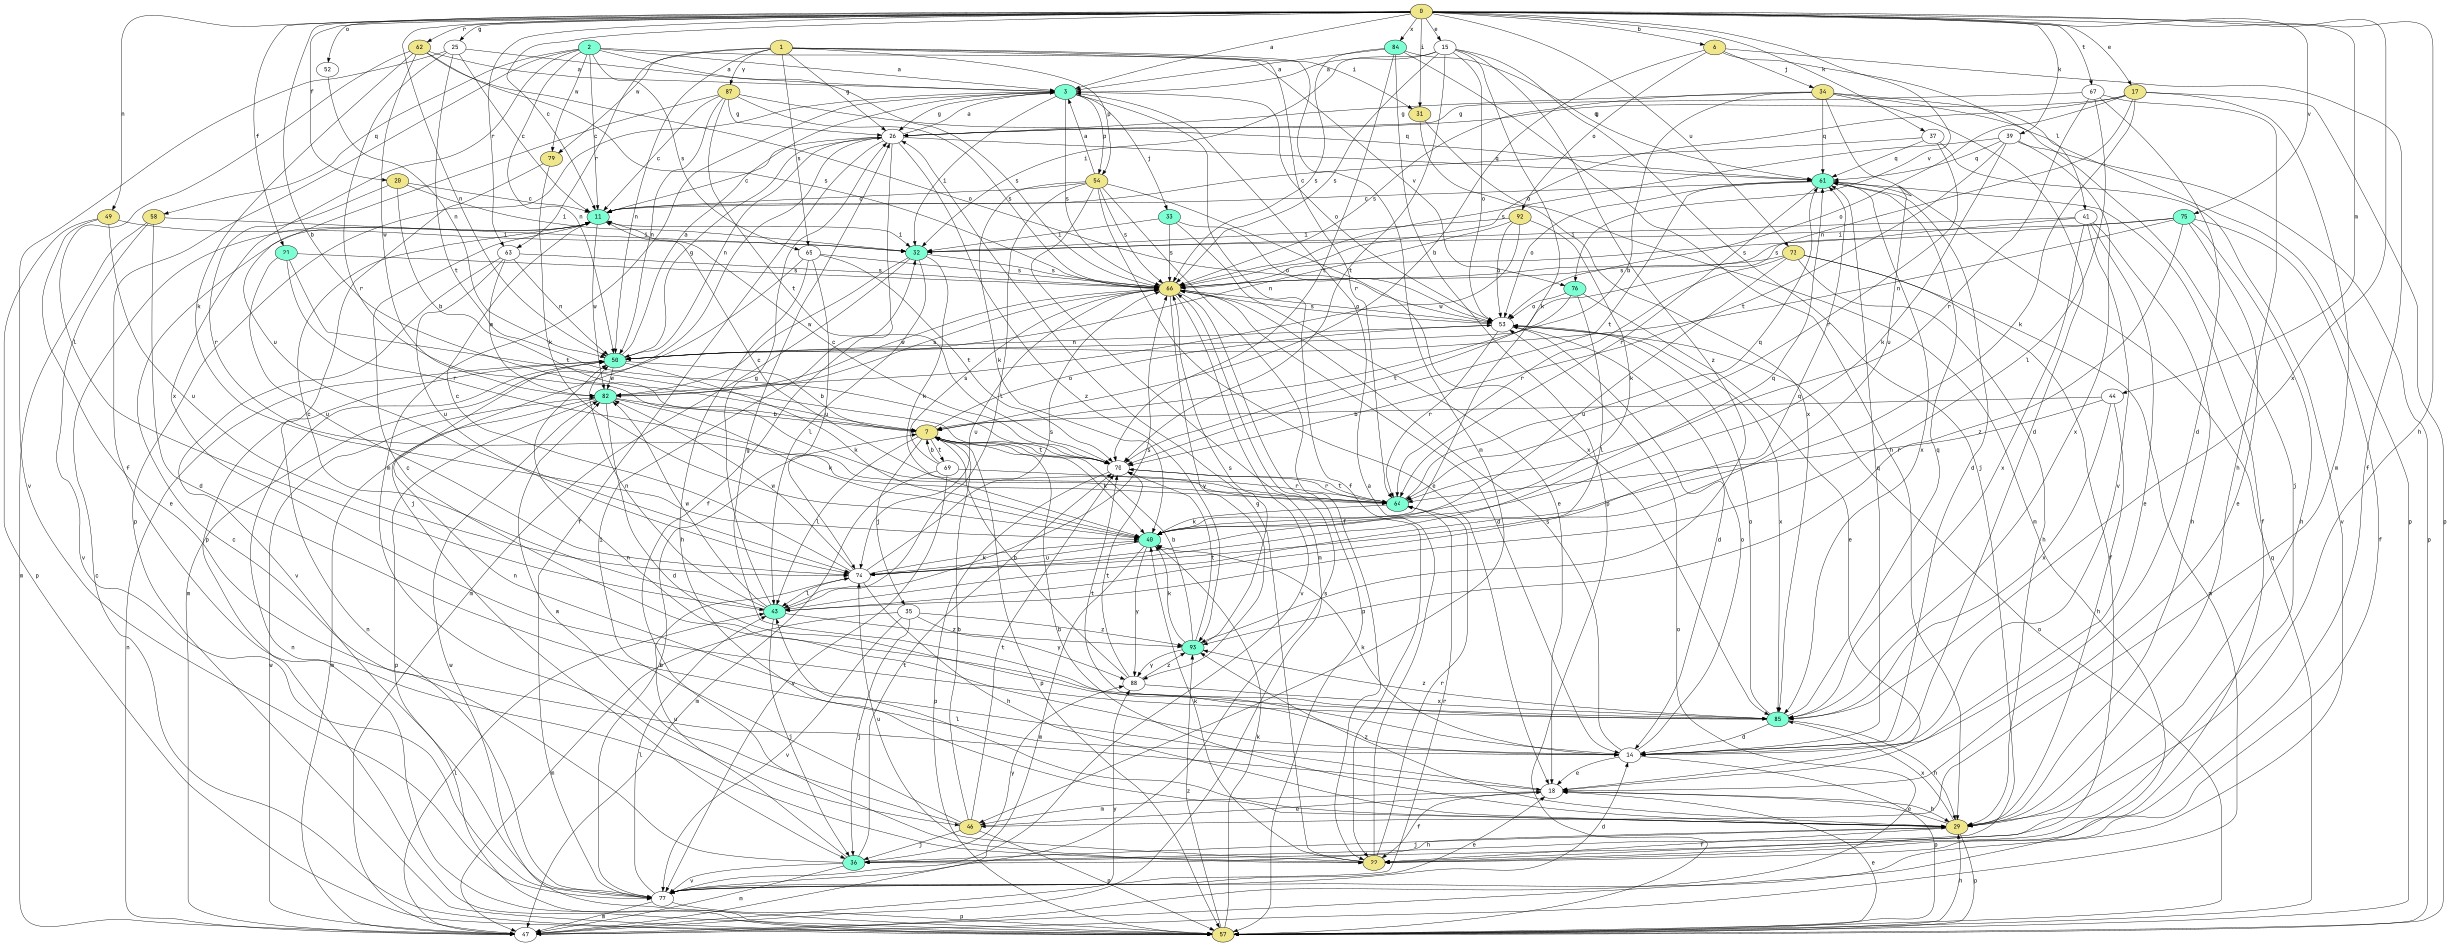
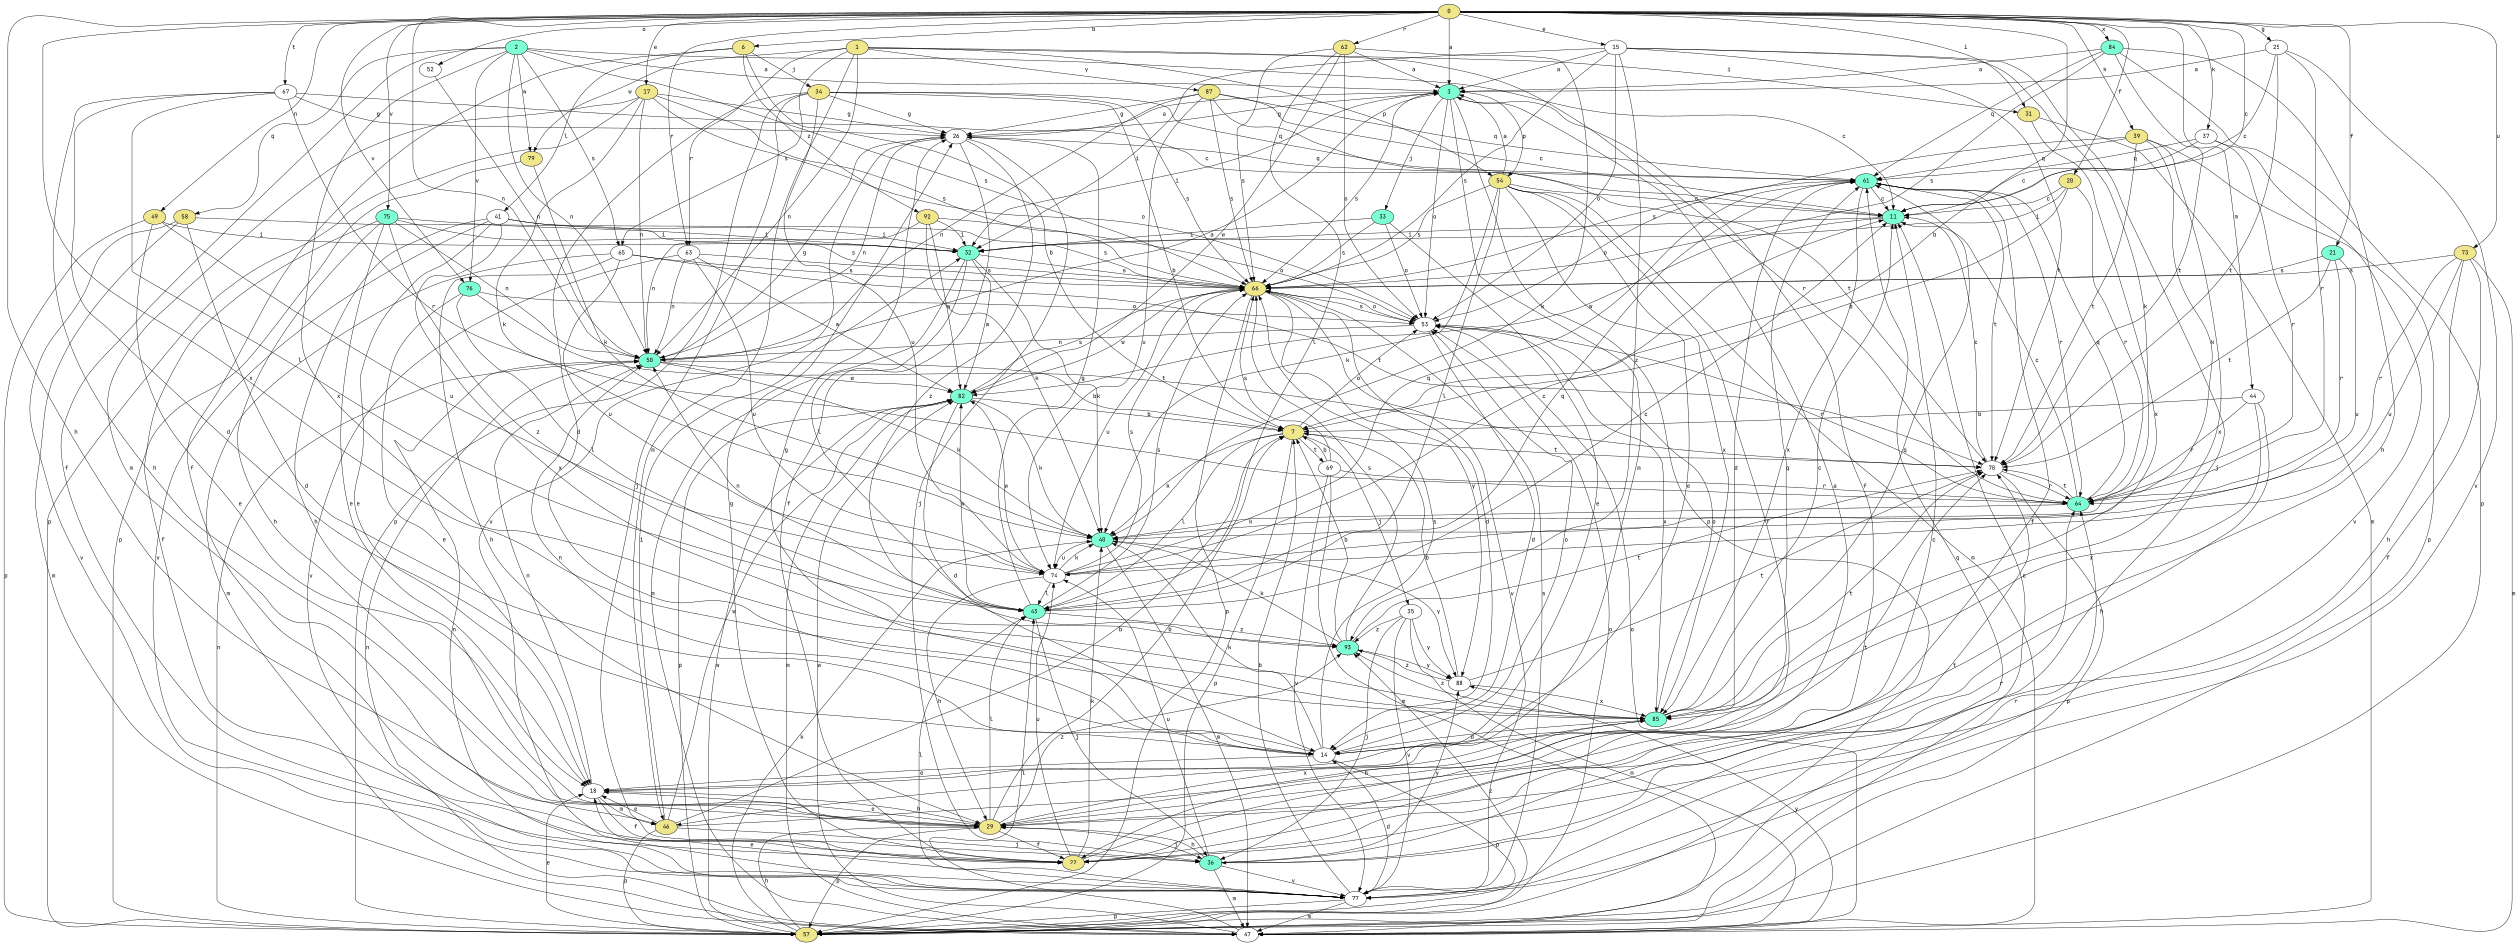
edge "1" -> "26": removed, label "g"
edge "6" -> "92": label "o" -> "z"
node "39": fillcolor white -> khaki
edge "26" -> "11": now "67" -> "11"
edge "17" -> "66": label "o" -> "s"
edge "26" -> "77": label "f" -> "v"
edge "41" -> "14": now "41" -> "77"
